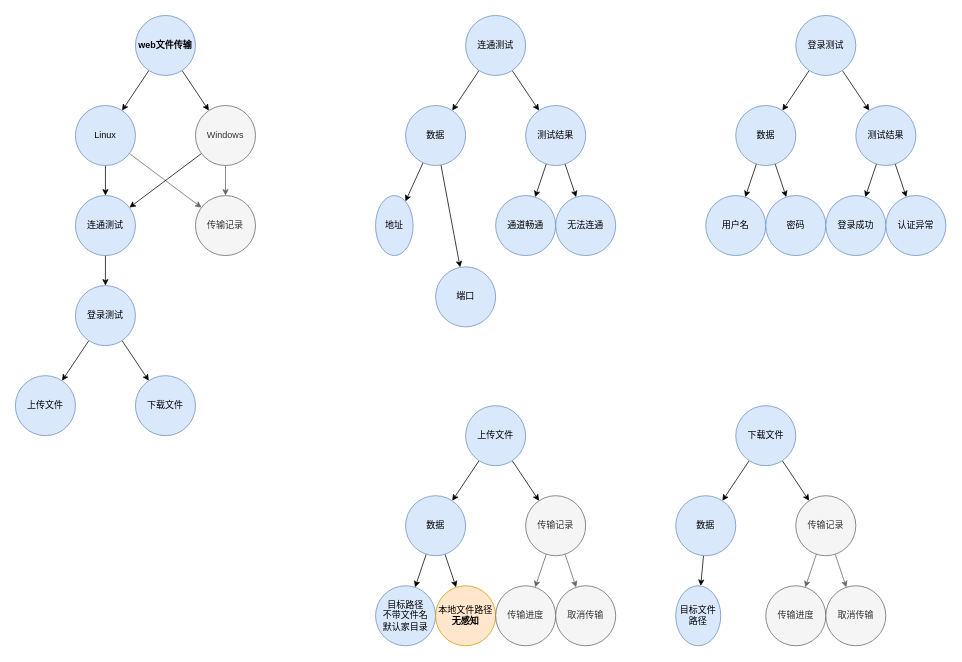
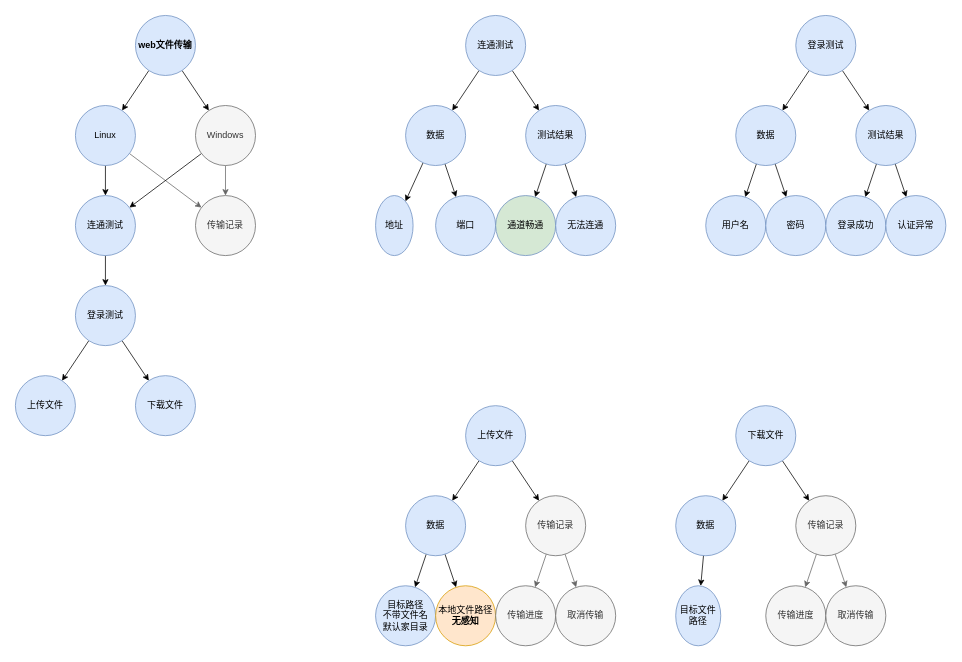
node "通道畅通": fillcolor #dae8fc -> #d5e8d4
node "端口": moved (465, 297) -> (465, 225)
